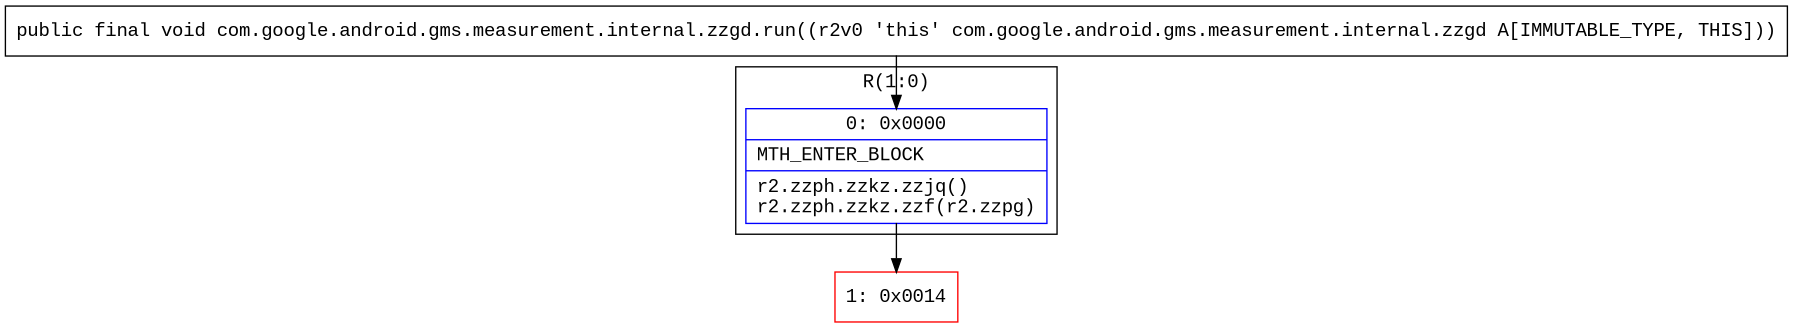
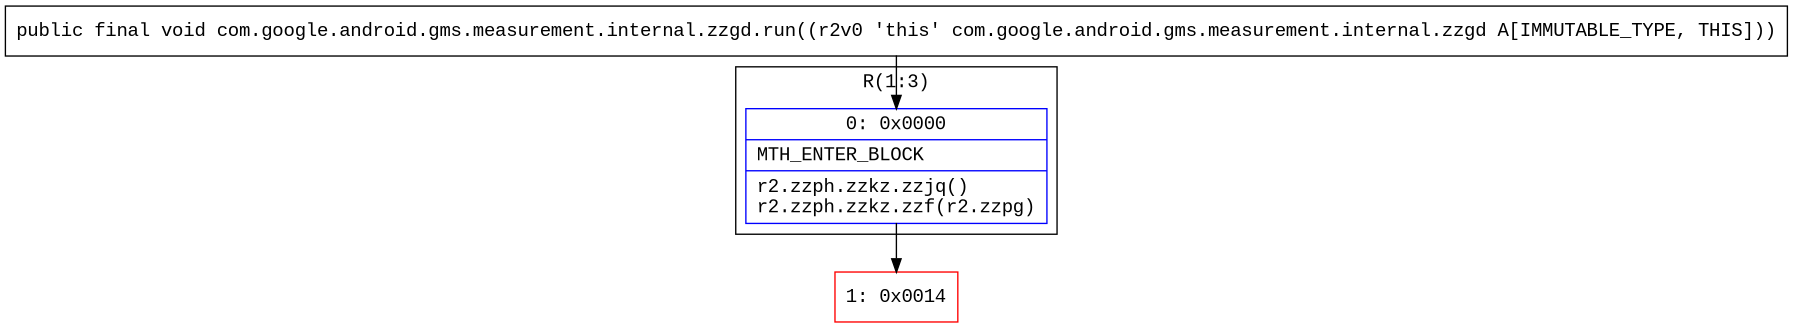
cluster "R(1:0)": label "R(1:0)" -> "R(1:3)"
